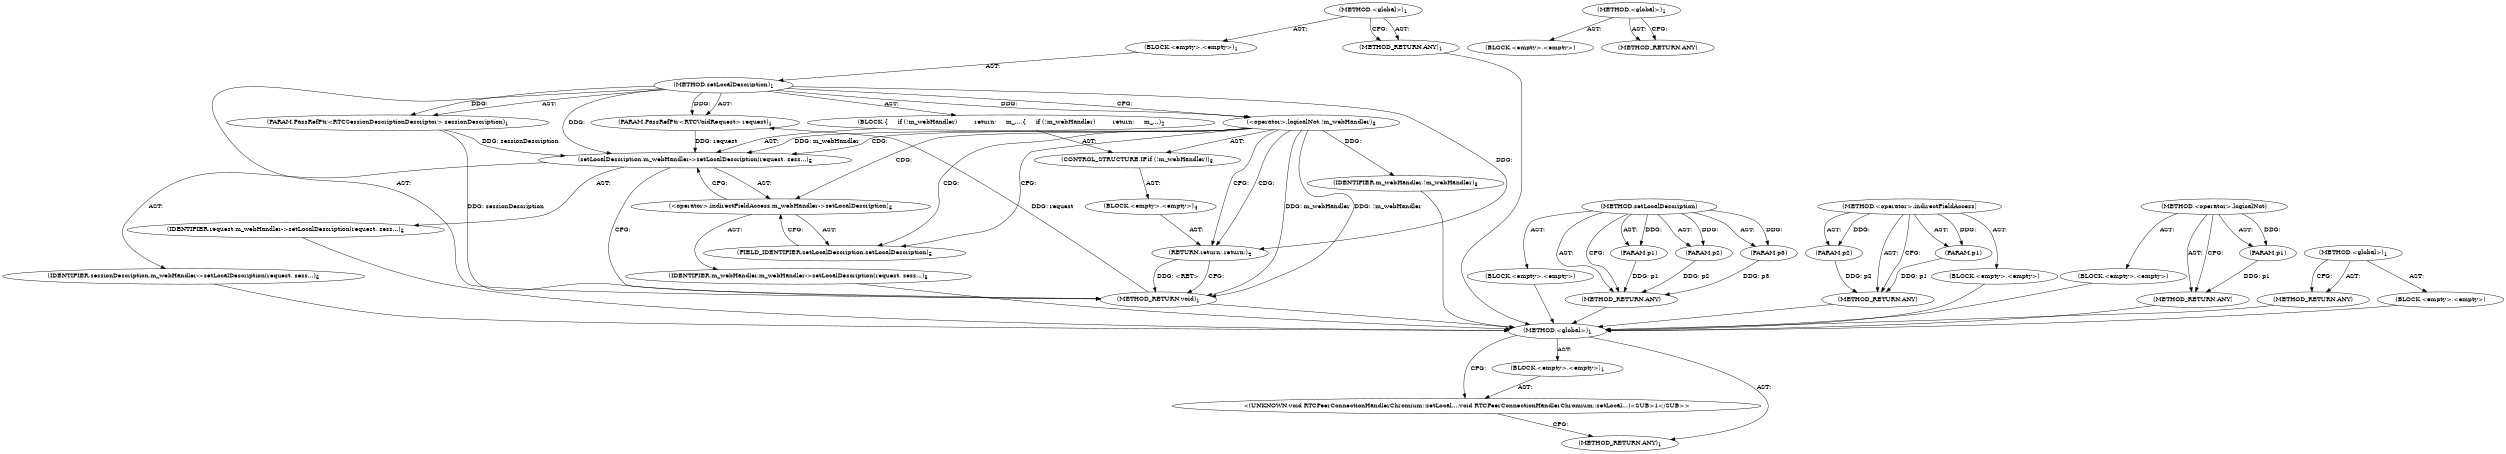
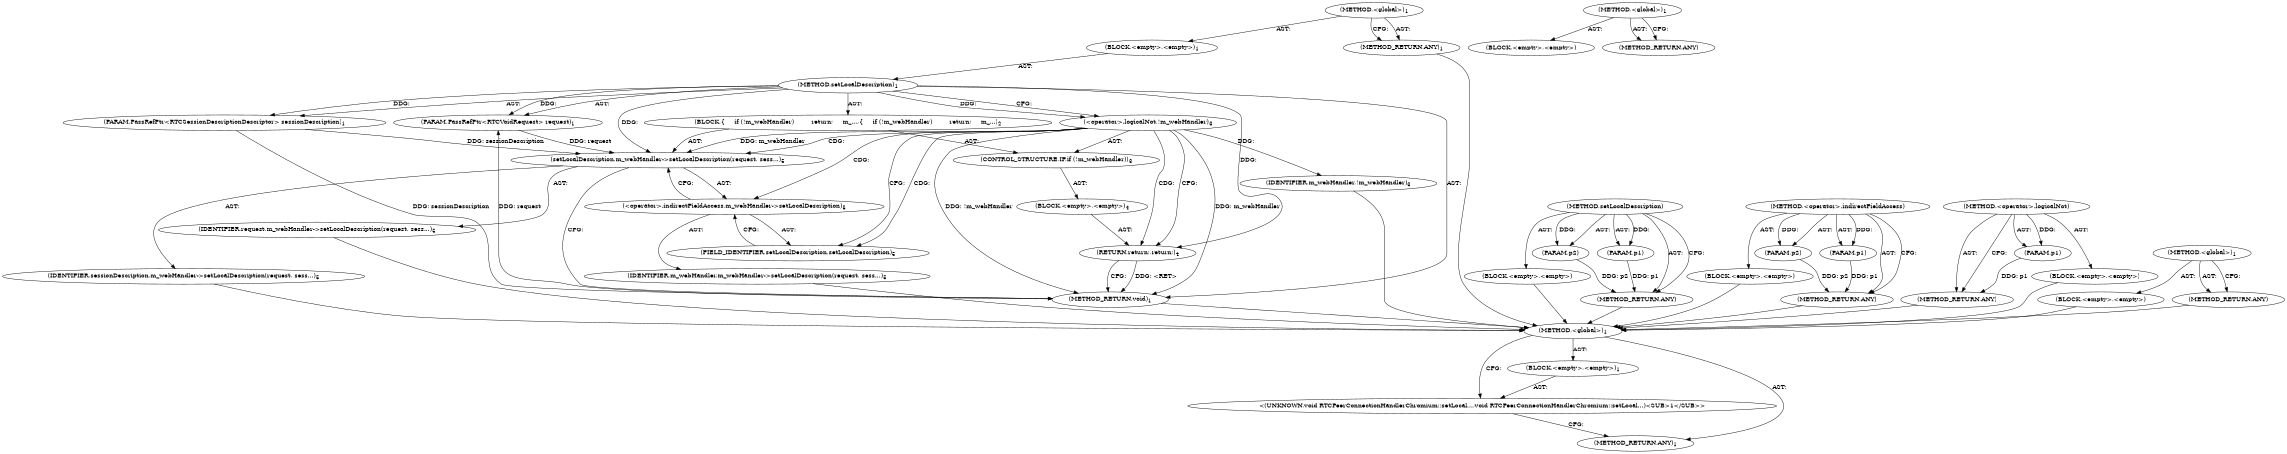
node "(PARAM,p3)": removed
